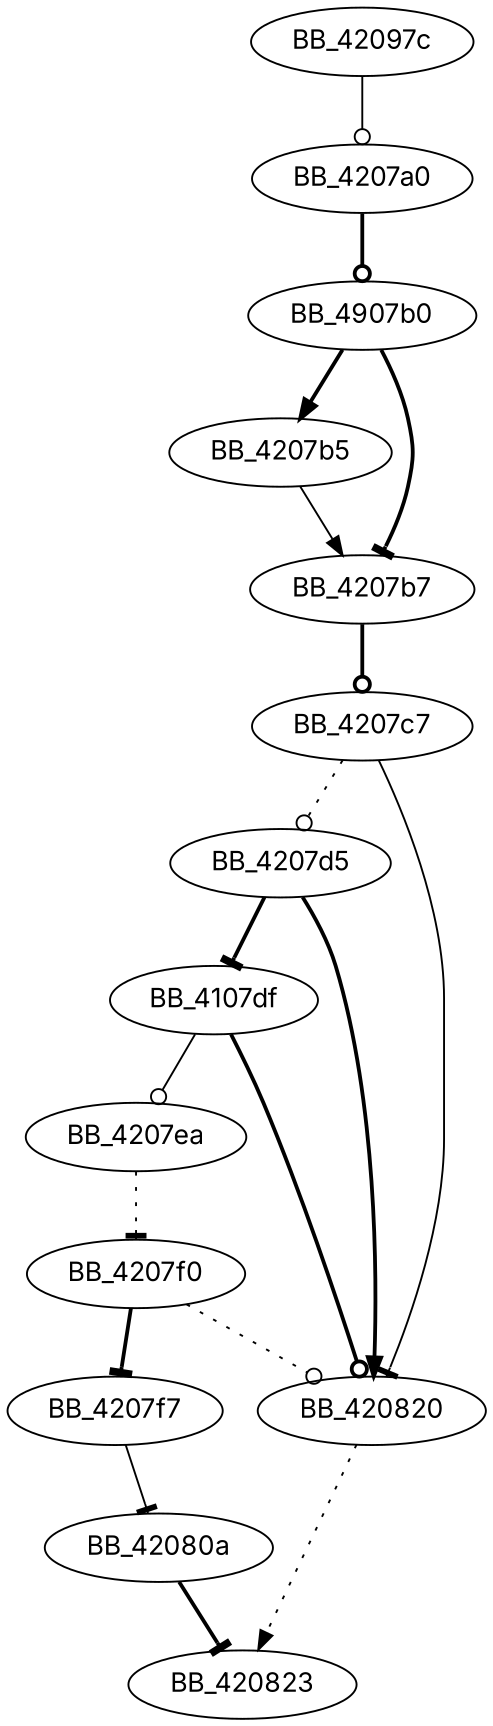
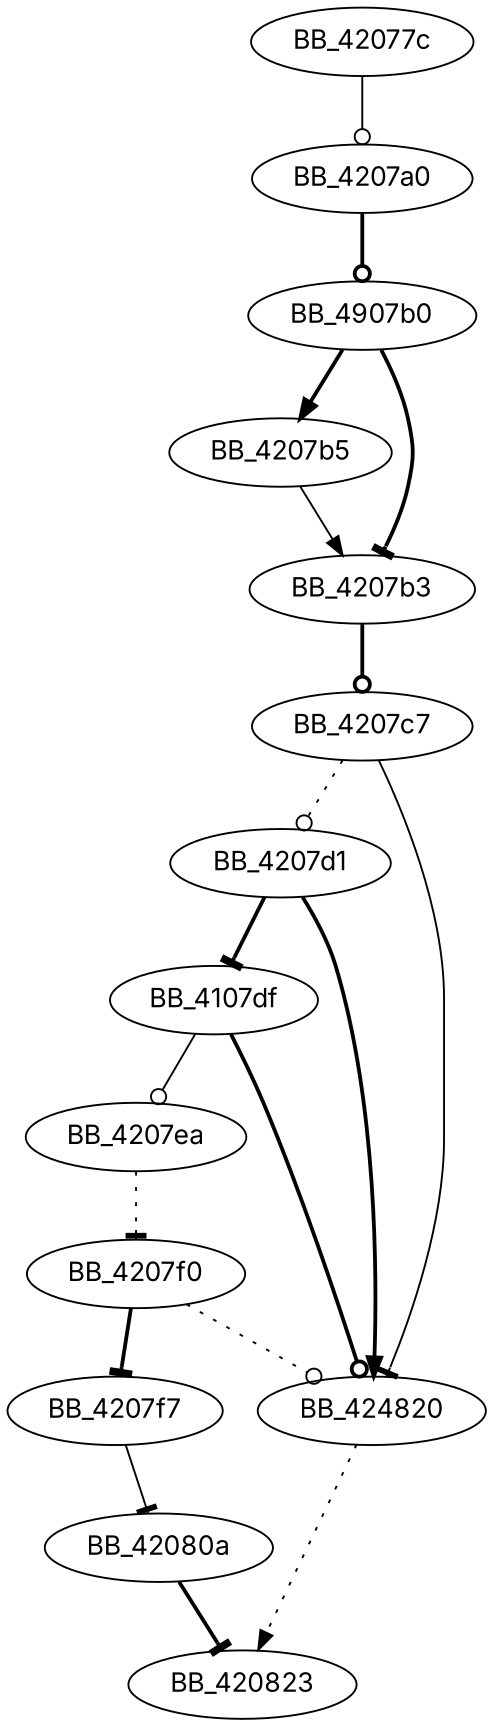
node "BB_42097c": label "BB_42097c" -> "BB_42077c"
node "BB_4207b7": label "BB_4207b7" -> "BB_4207b3"
node "BB_4207d5": label "BB_4207d5" -> "BB_4207d1"
node "BB_420820": label "BB_420820" -> "BB_424820"
